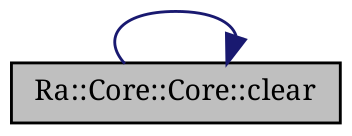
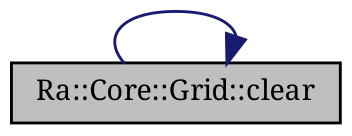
node "Ra::Core::Core::clear": label "Ra::Core::Core::clear" -> "Ra::Core::Grid::clear"
